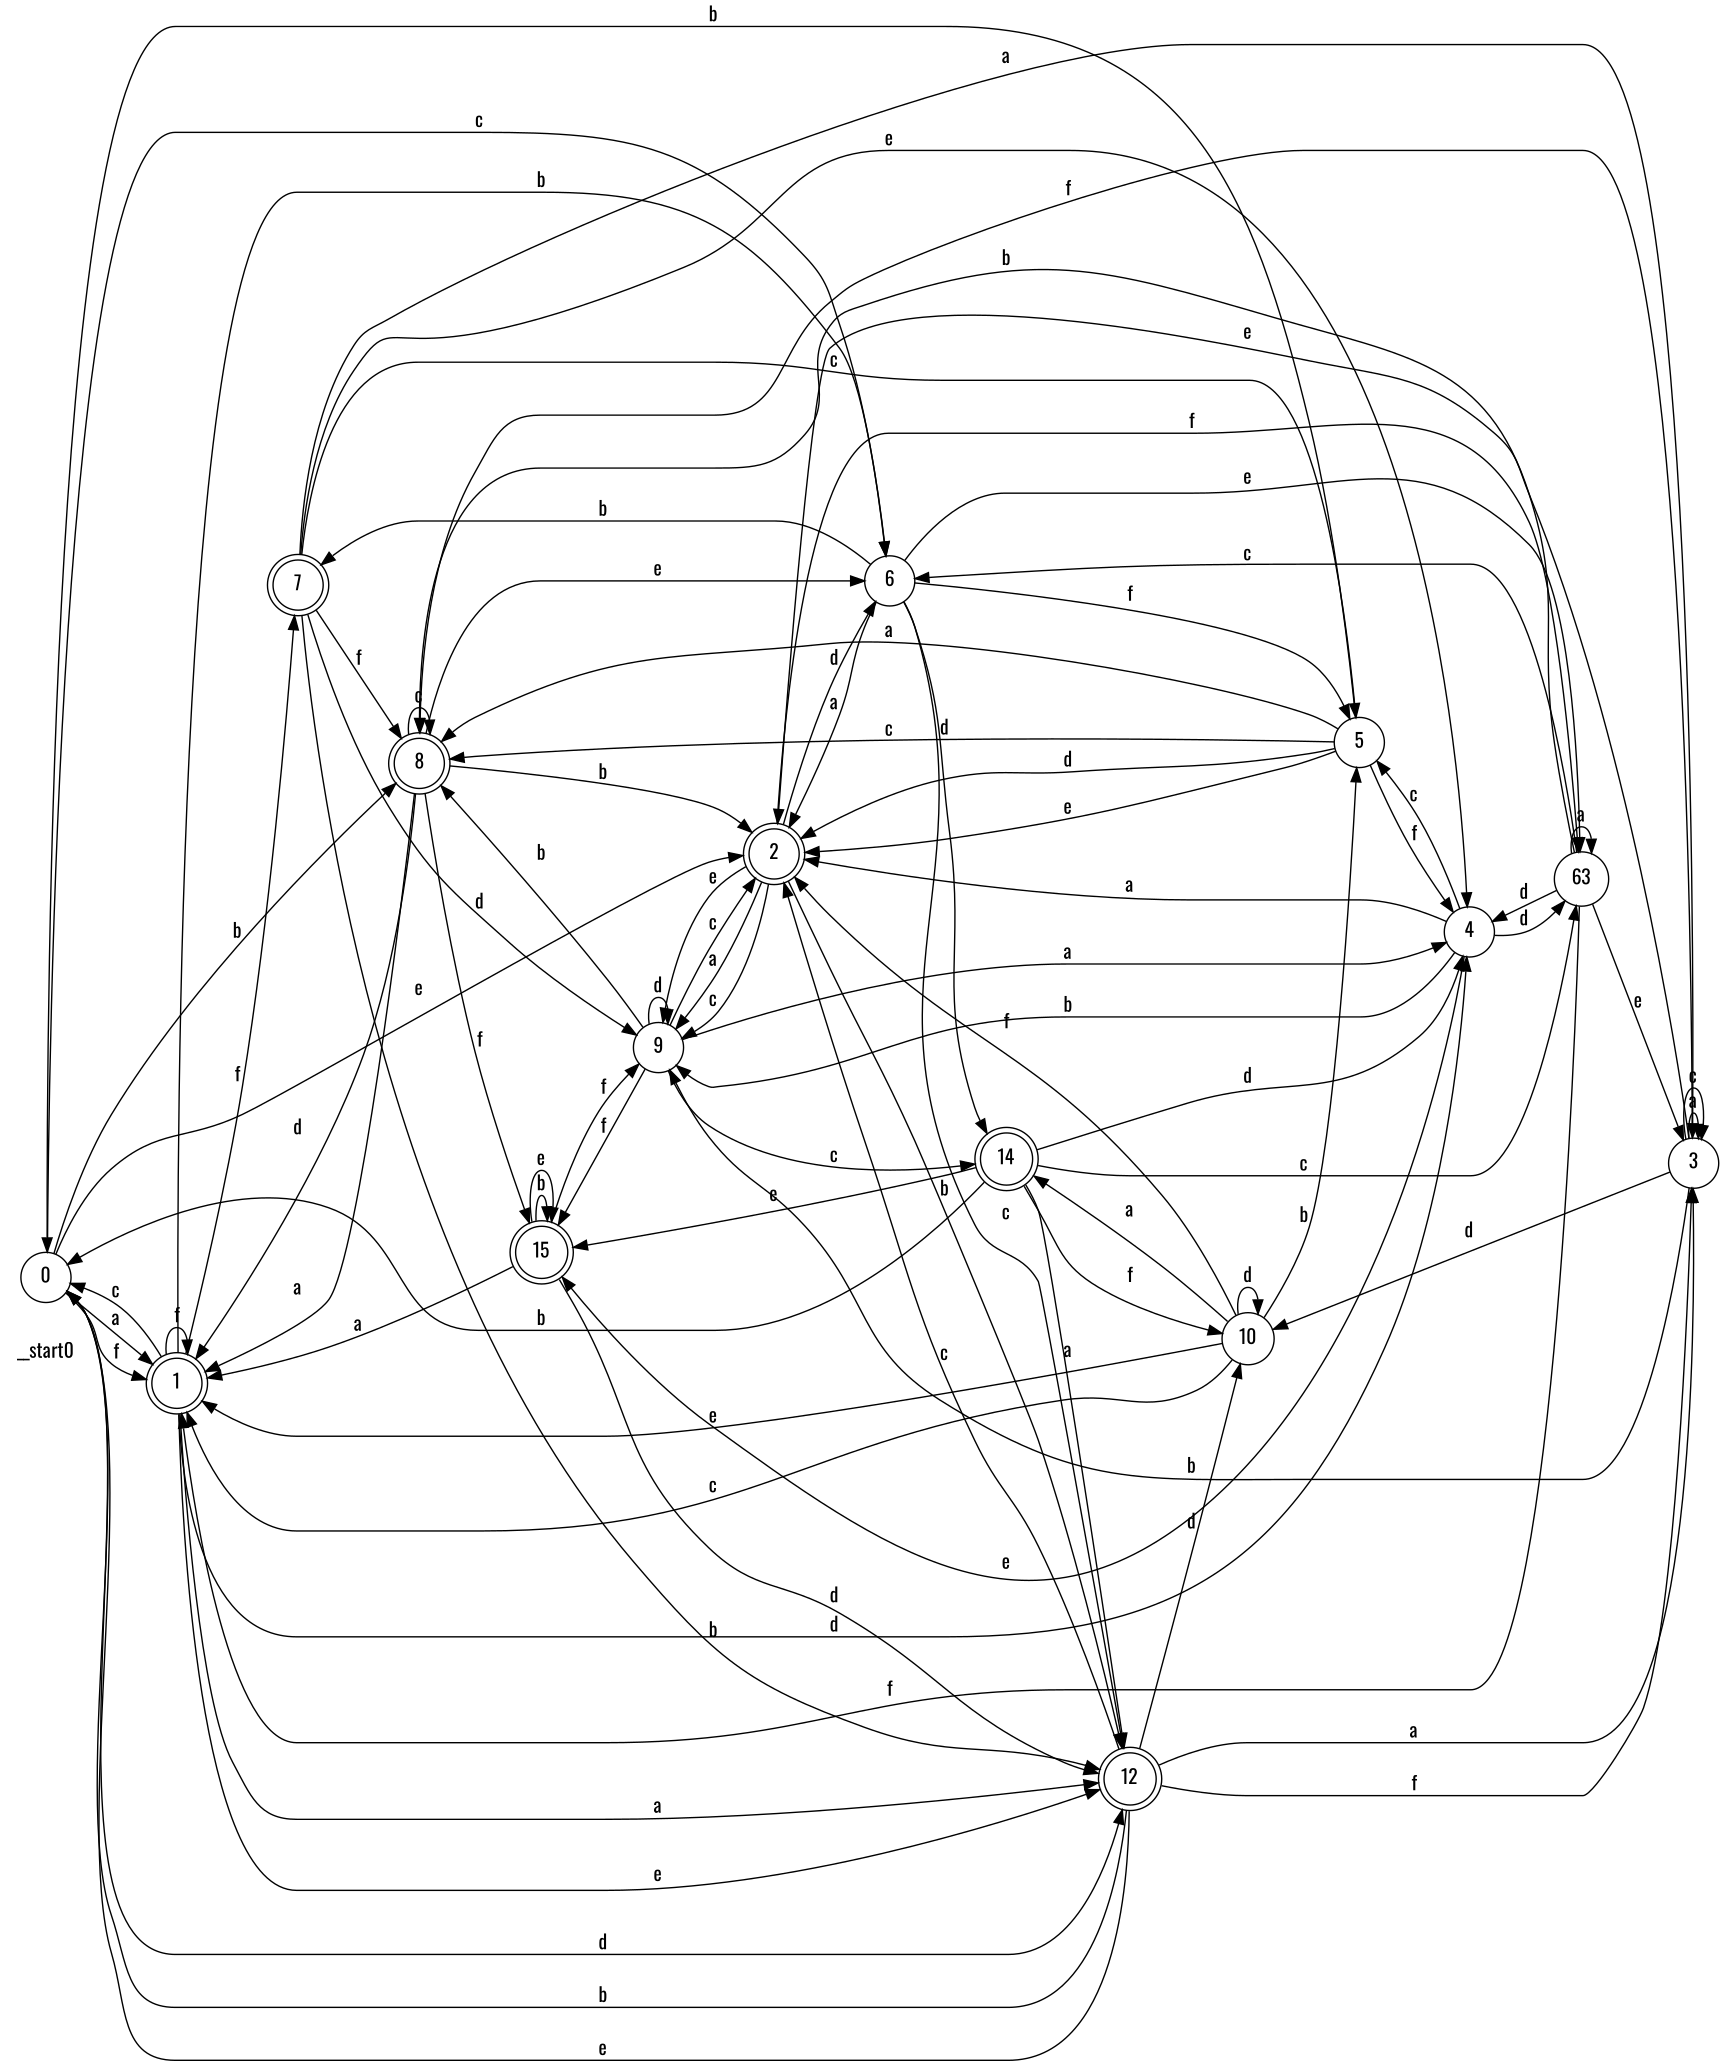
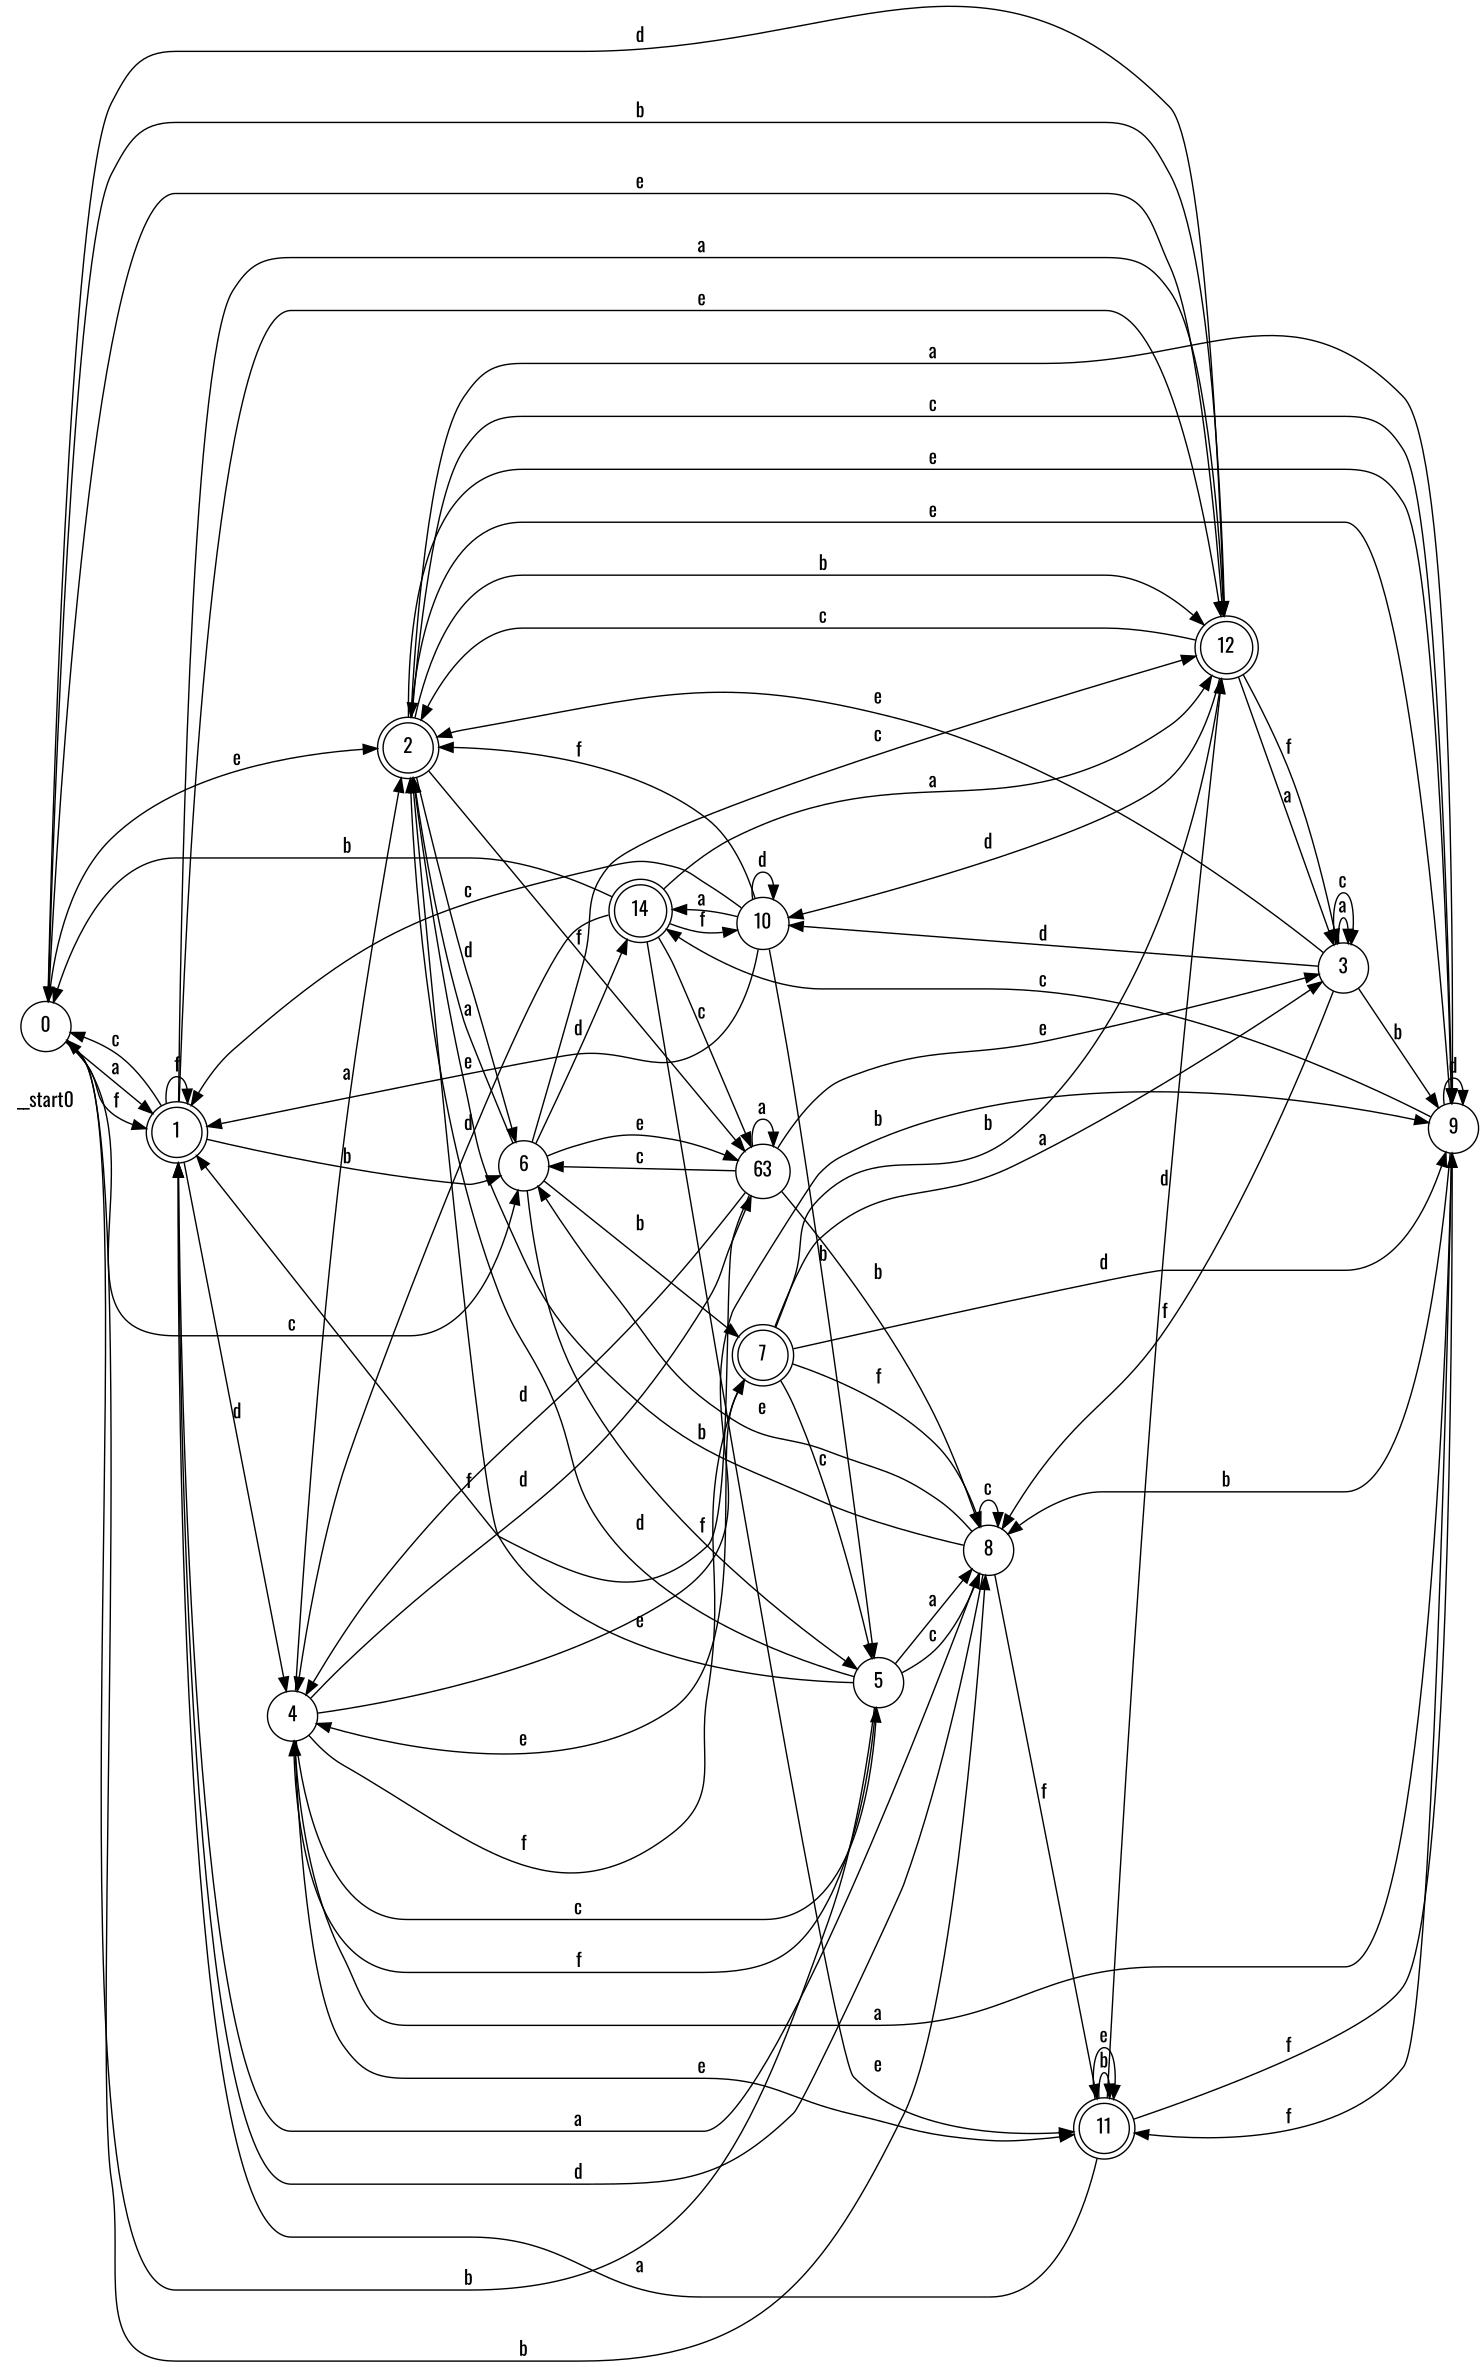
node "8": shape doublecircle -> circle
edge "9" -> "2": label "c" -> "e"
edge "1" -> "7": now "4" -> "7"
node "15": label "15" -> "11"
